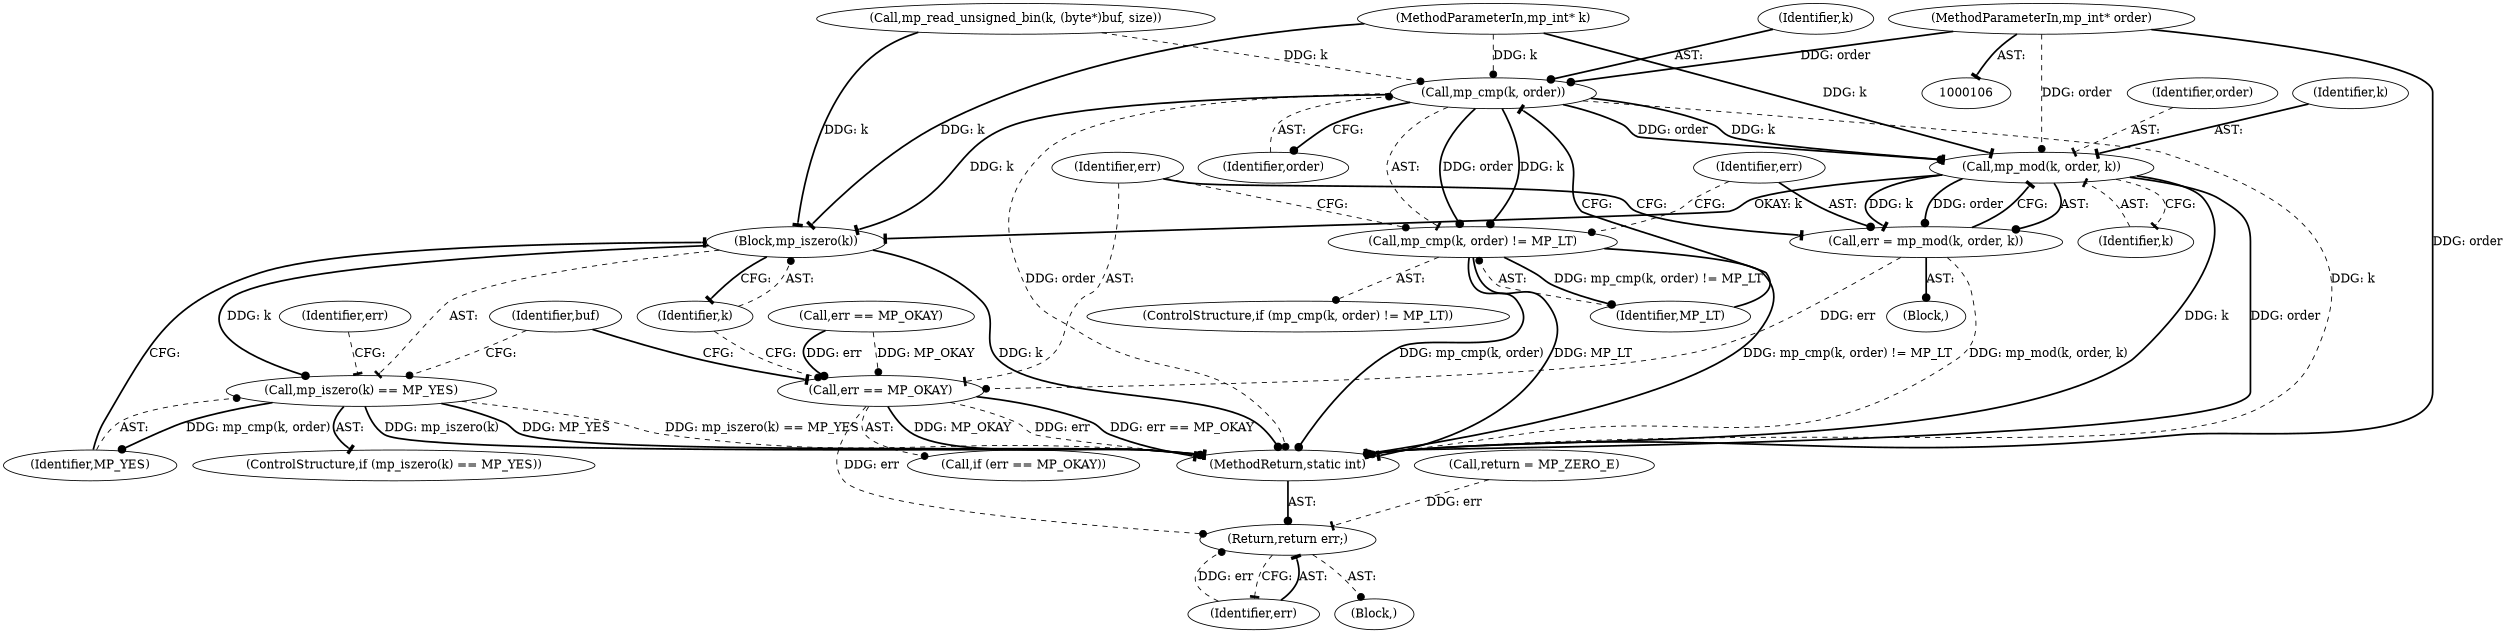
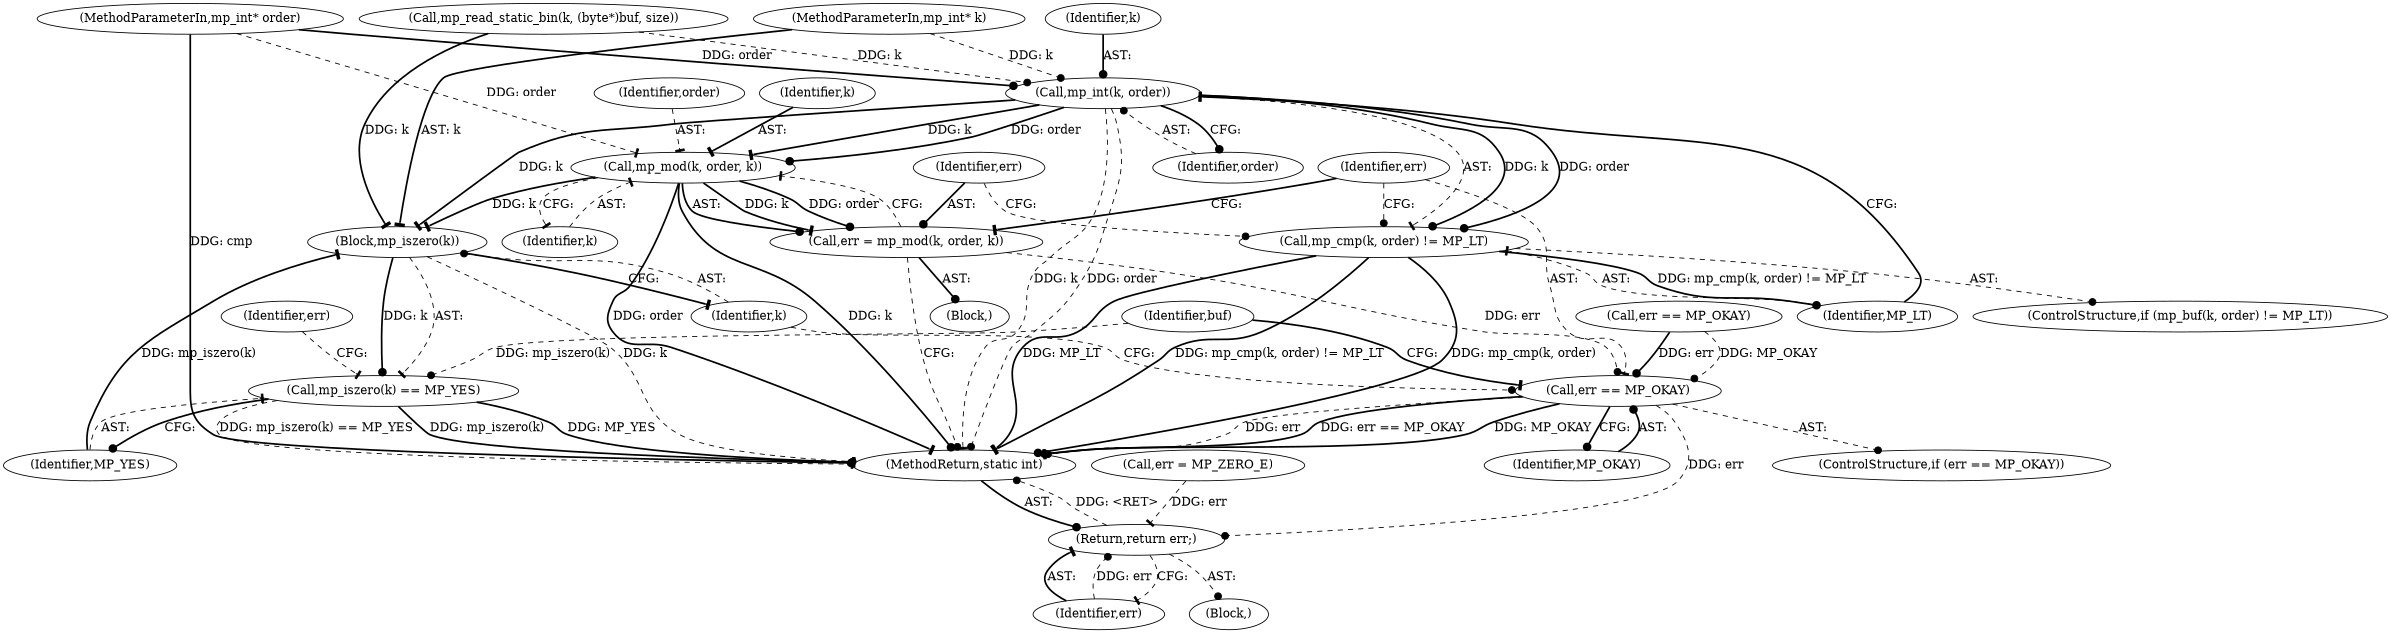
node "(Call,mp_read_unsigned_bin(k, (byte*)buf, size))": label "(Call,mp_read_unsigned_bin(k, (byte*)buf, size))" -> "(Call,mp_read_static_bin(k, (byte*)buf, size))"
edge "(MethodParameterIn,mp_int* order)" -> "(Call,mp_mod(k, order, k))": arrowhead dot -> tee
node "(Call,mp_cmp(k, order))": label "(Call,mp_cmp(k, order))" -> "(Call,mp_int(k, order))"
edge "(MethodParameterIn,mp_int* k)" -> "(Call,mp_mod(k, order, k))": removed, label "DDG: k"
node "1000106": removed
edge "(MethodParameterIn,mp_int* k)" -> "(Block,mp_iszero(k))": label "DDG: k" -> "AST: k"
edge "(Call,mp_mod(k, order, k))" -> "(Block,mp_iszero(k))": label "OKAY: k" -> "DDG: k"
edge "(Call,err = mp_mod(k, order, k))" -> "(Call,mp_mod(k, order, k))": style bold -> dashed
edge "(MethodParameterIn,mp_int* order)" -> "(MethodReturn,static int)": label "DDG: order" -> "DDG: cmp"
edge "(Identifier,MP_LT)" -> "(Call,mp_cmp(k, order) != MP_LT)": arrowhead dot -> tee
node "(ControlStructure,if (mp_cmp(k, order) != MP_LT))": label "(ControlStructure,if (mp_cmp(k, order) != MP_LT))" -> "(ControlStructure,if (mp_buf(k, order) != MP_LT))"
edge "(Identifier,MP_YES)" -> "(Block,mp_iszero(k))": label "CFG: " -> "DDG: mp_iszero(k)"
edge "(Identifier,buf)" -> "(Call,mp_iszero(k) == MP_YES)": label "CFG: " -> "DDG: mp_iszero(k)"
edge "(Call,err = mp_mod(k, order, k))" -> "(MethodReturn,static int)": label "DDG: mp_mod(k, order, k)" -> "CFG: "
edge "(Block,mp_iszero(k))" -> "(MethodReturn,static int)": style bold -> dashed
edge "(Identifier,MP_YES)" -> "(Call,mp_iszero(k) == MP_YES)": arrowhead dot -> tee
edge "(Call,mp_iszero(k) == MP_YES)" -> "(Identifier,MP_YES)": label "DDG: mp_cmp(k, order)" -> "CFG: "
node "(ControlStructure,if (mp_iszero(k) == MP_YES))": removed
node "(Call,if (err == MP_OKAY))": label "(Call,if (err == MP_OKAY))" -> "(ControlStructure,if (err == MP_OKAY))"
node "(Call,return = MP_ZERO_E)": label "(Call,return = MP_ZERO_E)" -> "(Call,err = MP_ZERO_E)"
node "(Identifier,MP_OKAY)": added
edge "(Return,return err;)" -> "(MethodReturn,static int)": added, label "DDG: <RET>"
